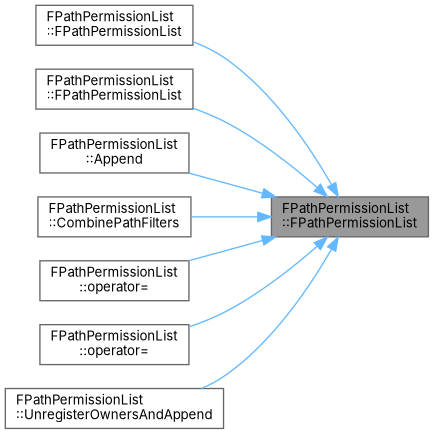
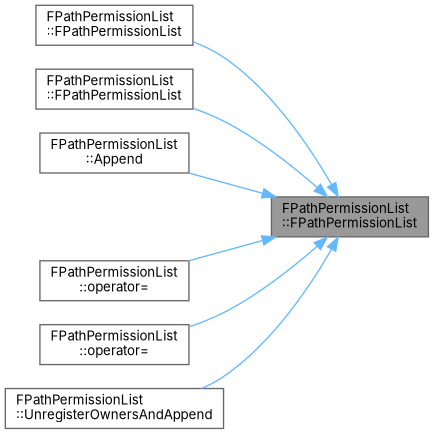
node "FPathPermissionList ::CombinePathFilters": removed
